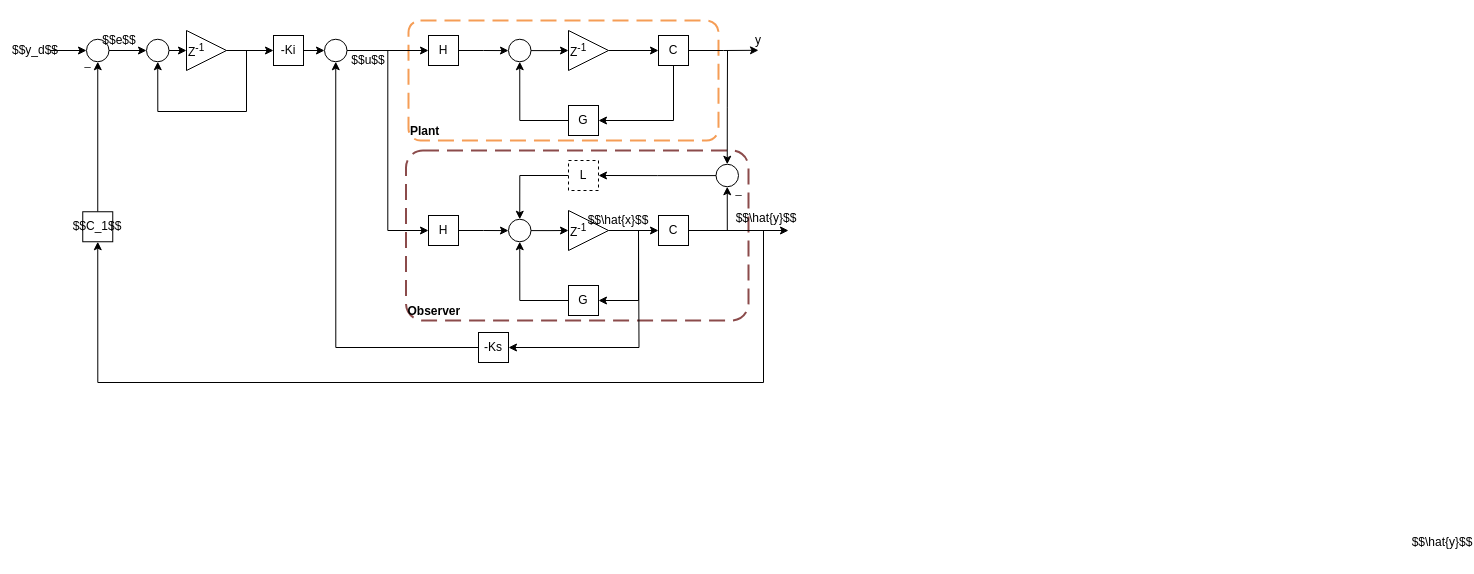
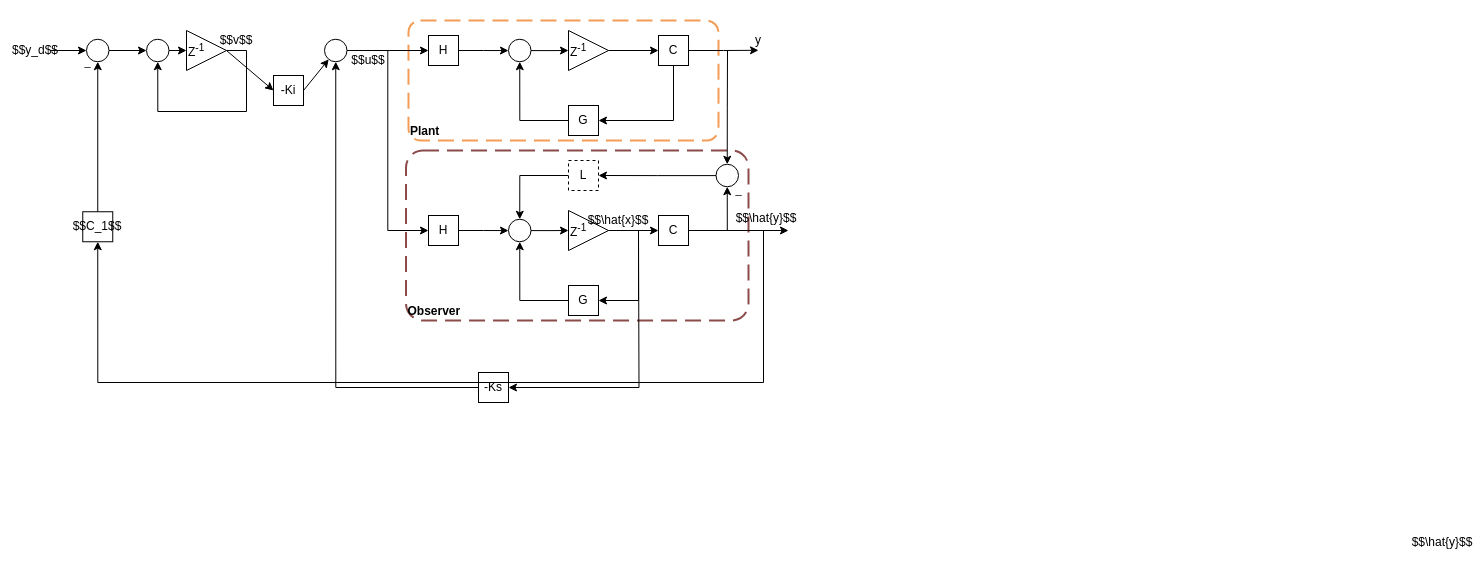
node "$$e$$": removed
node "$$v$$": added
node "-Ki": moved (289, 51) -> (289, 91)
node "-Ks": moved (494, 348) -> (494, 388)
